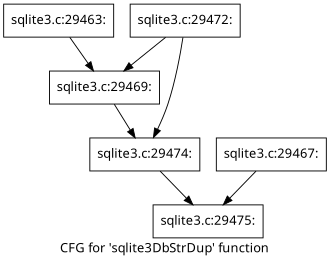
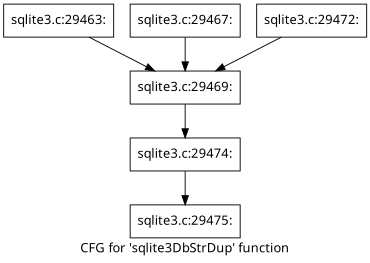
edge "sqlite3.c:29472:" -> "sqlite3.c:29474:": removed
edge "sqlite3.c:29467:" -> "sqlite3.c:29475:": now "sqlite3.c:29467:" -> "sqlite3.c:29469:"
